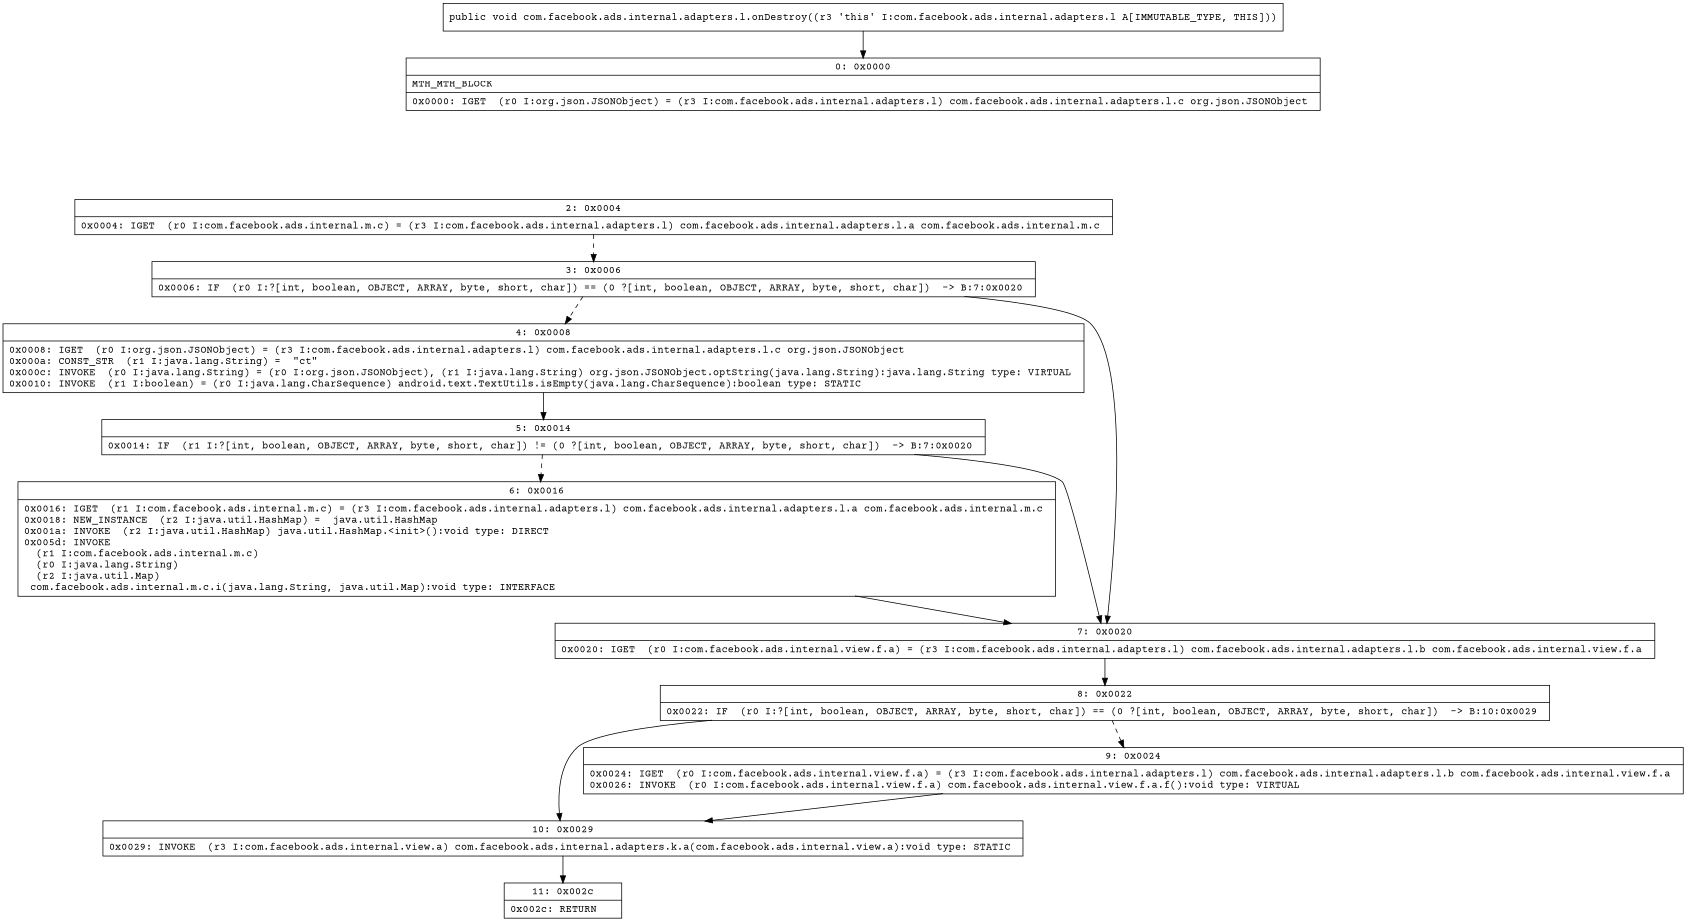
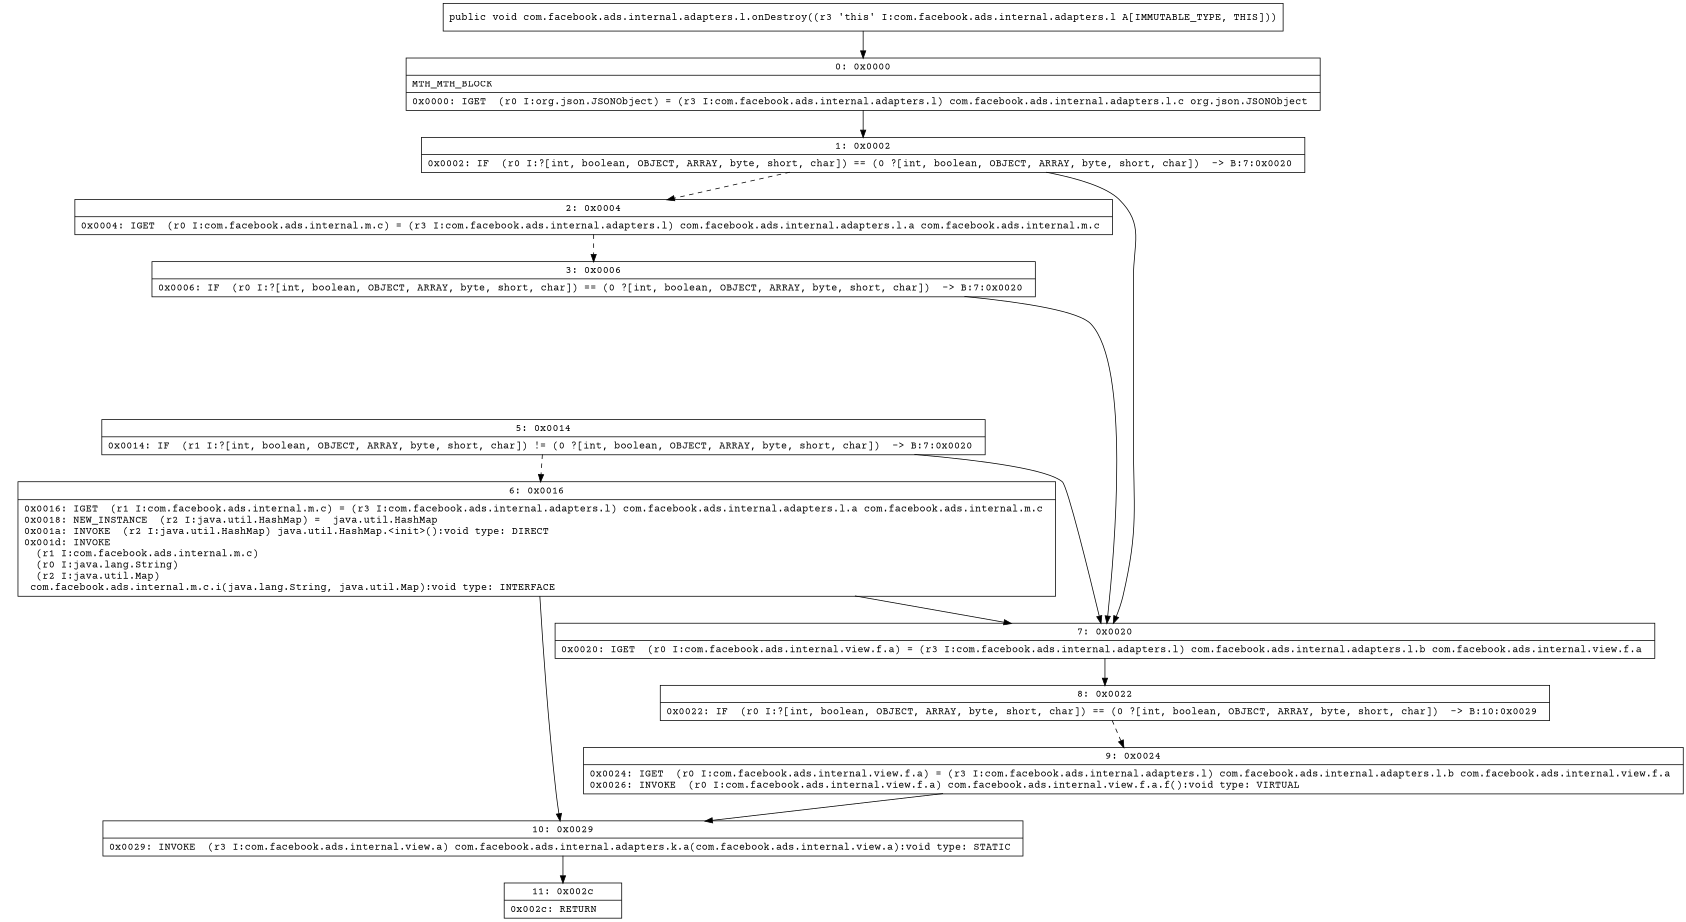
node "1: 0x0002": added
node "4: 0x0008": removed
node "6: 0x0016": text "0x005d: INVOKE" -> "0x001d: INVOKE"
edge "8: 0x0022" -> "10: 0x0029": now "6: 0x0016" -> "10: 0x0029"
